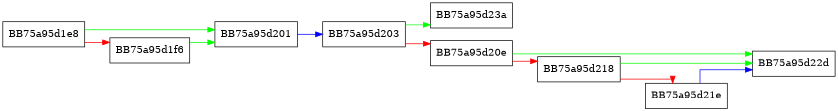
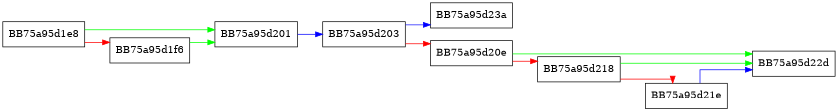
edge "BB75a95d203" -> "BB75a95d23a": color green -> blue
